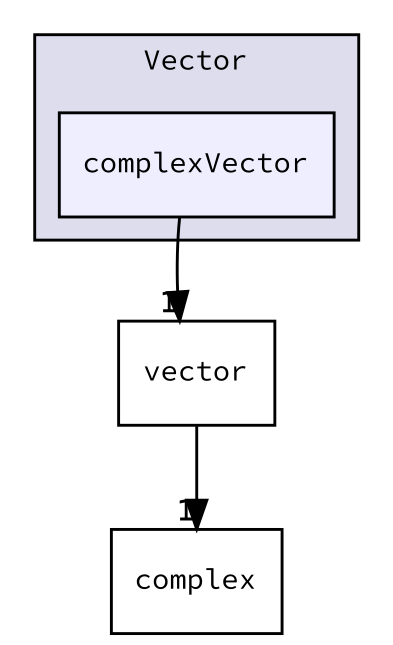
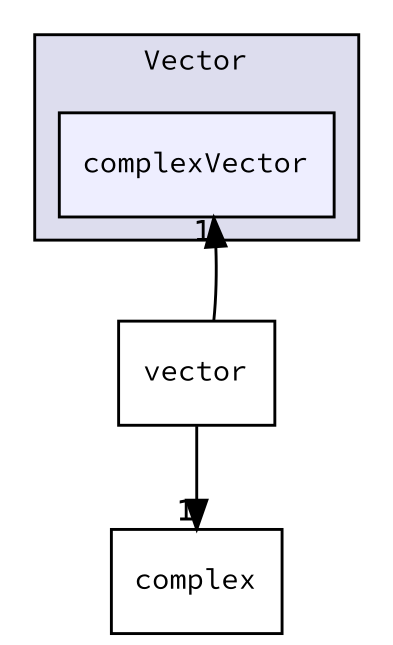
edge "complexVector" -> "vector": reversed
